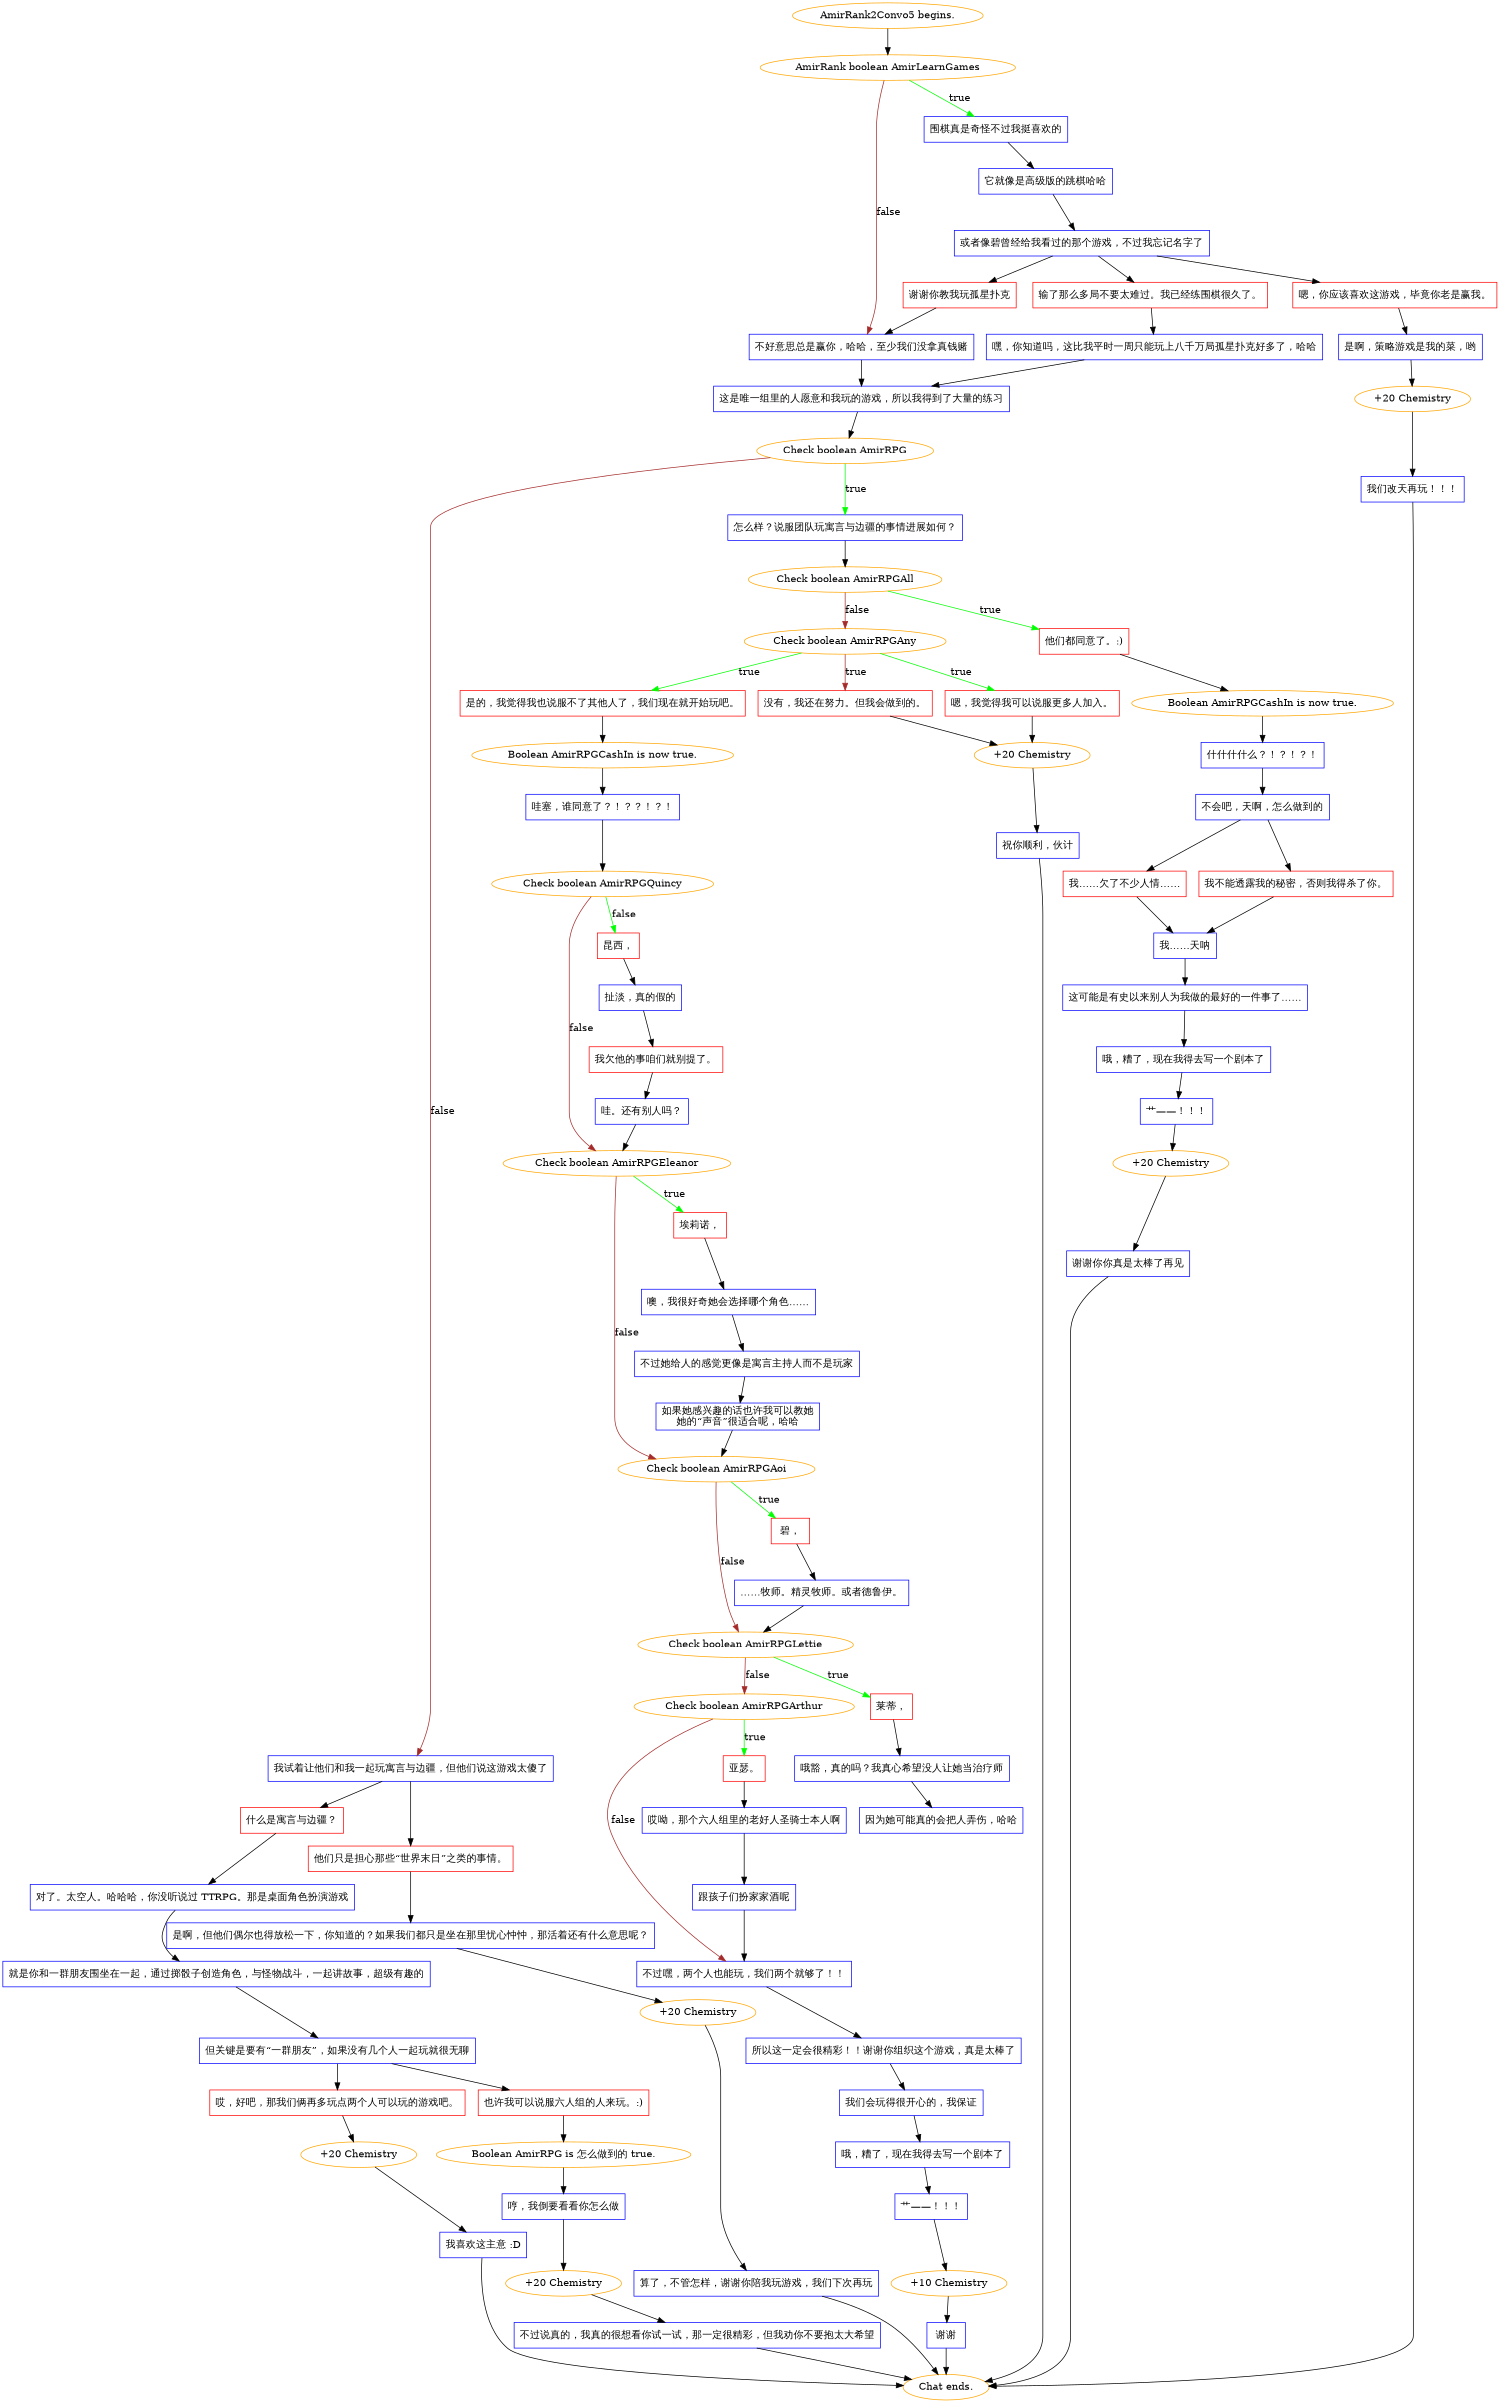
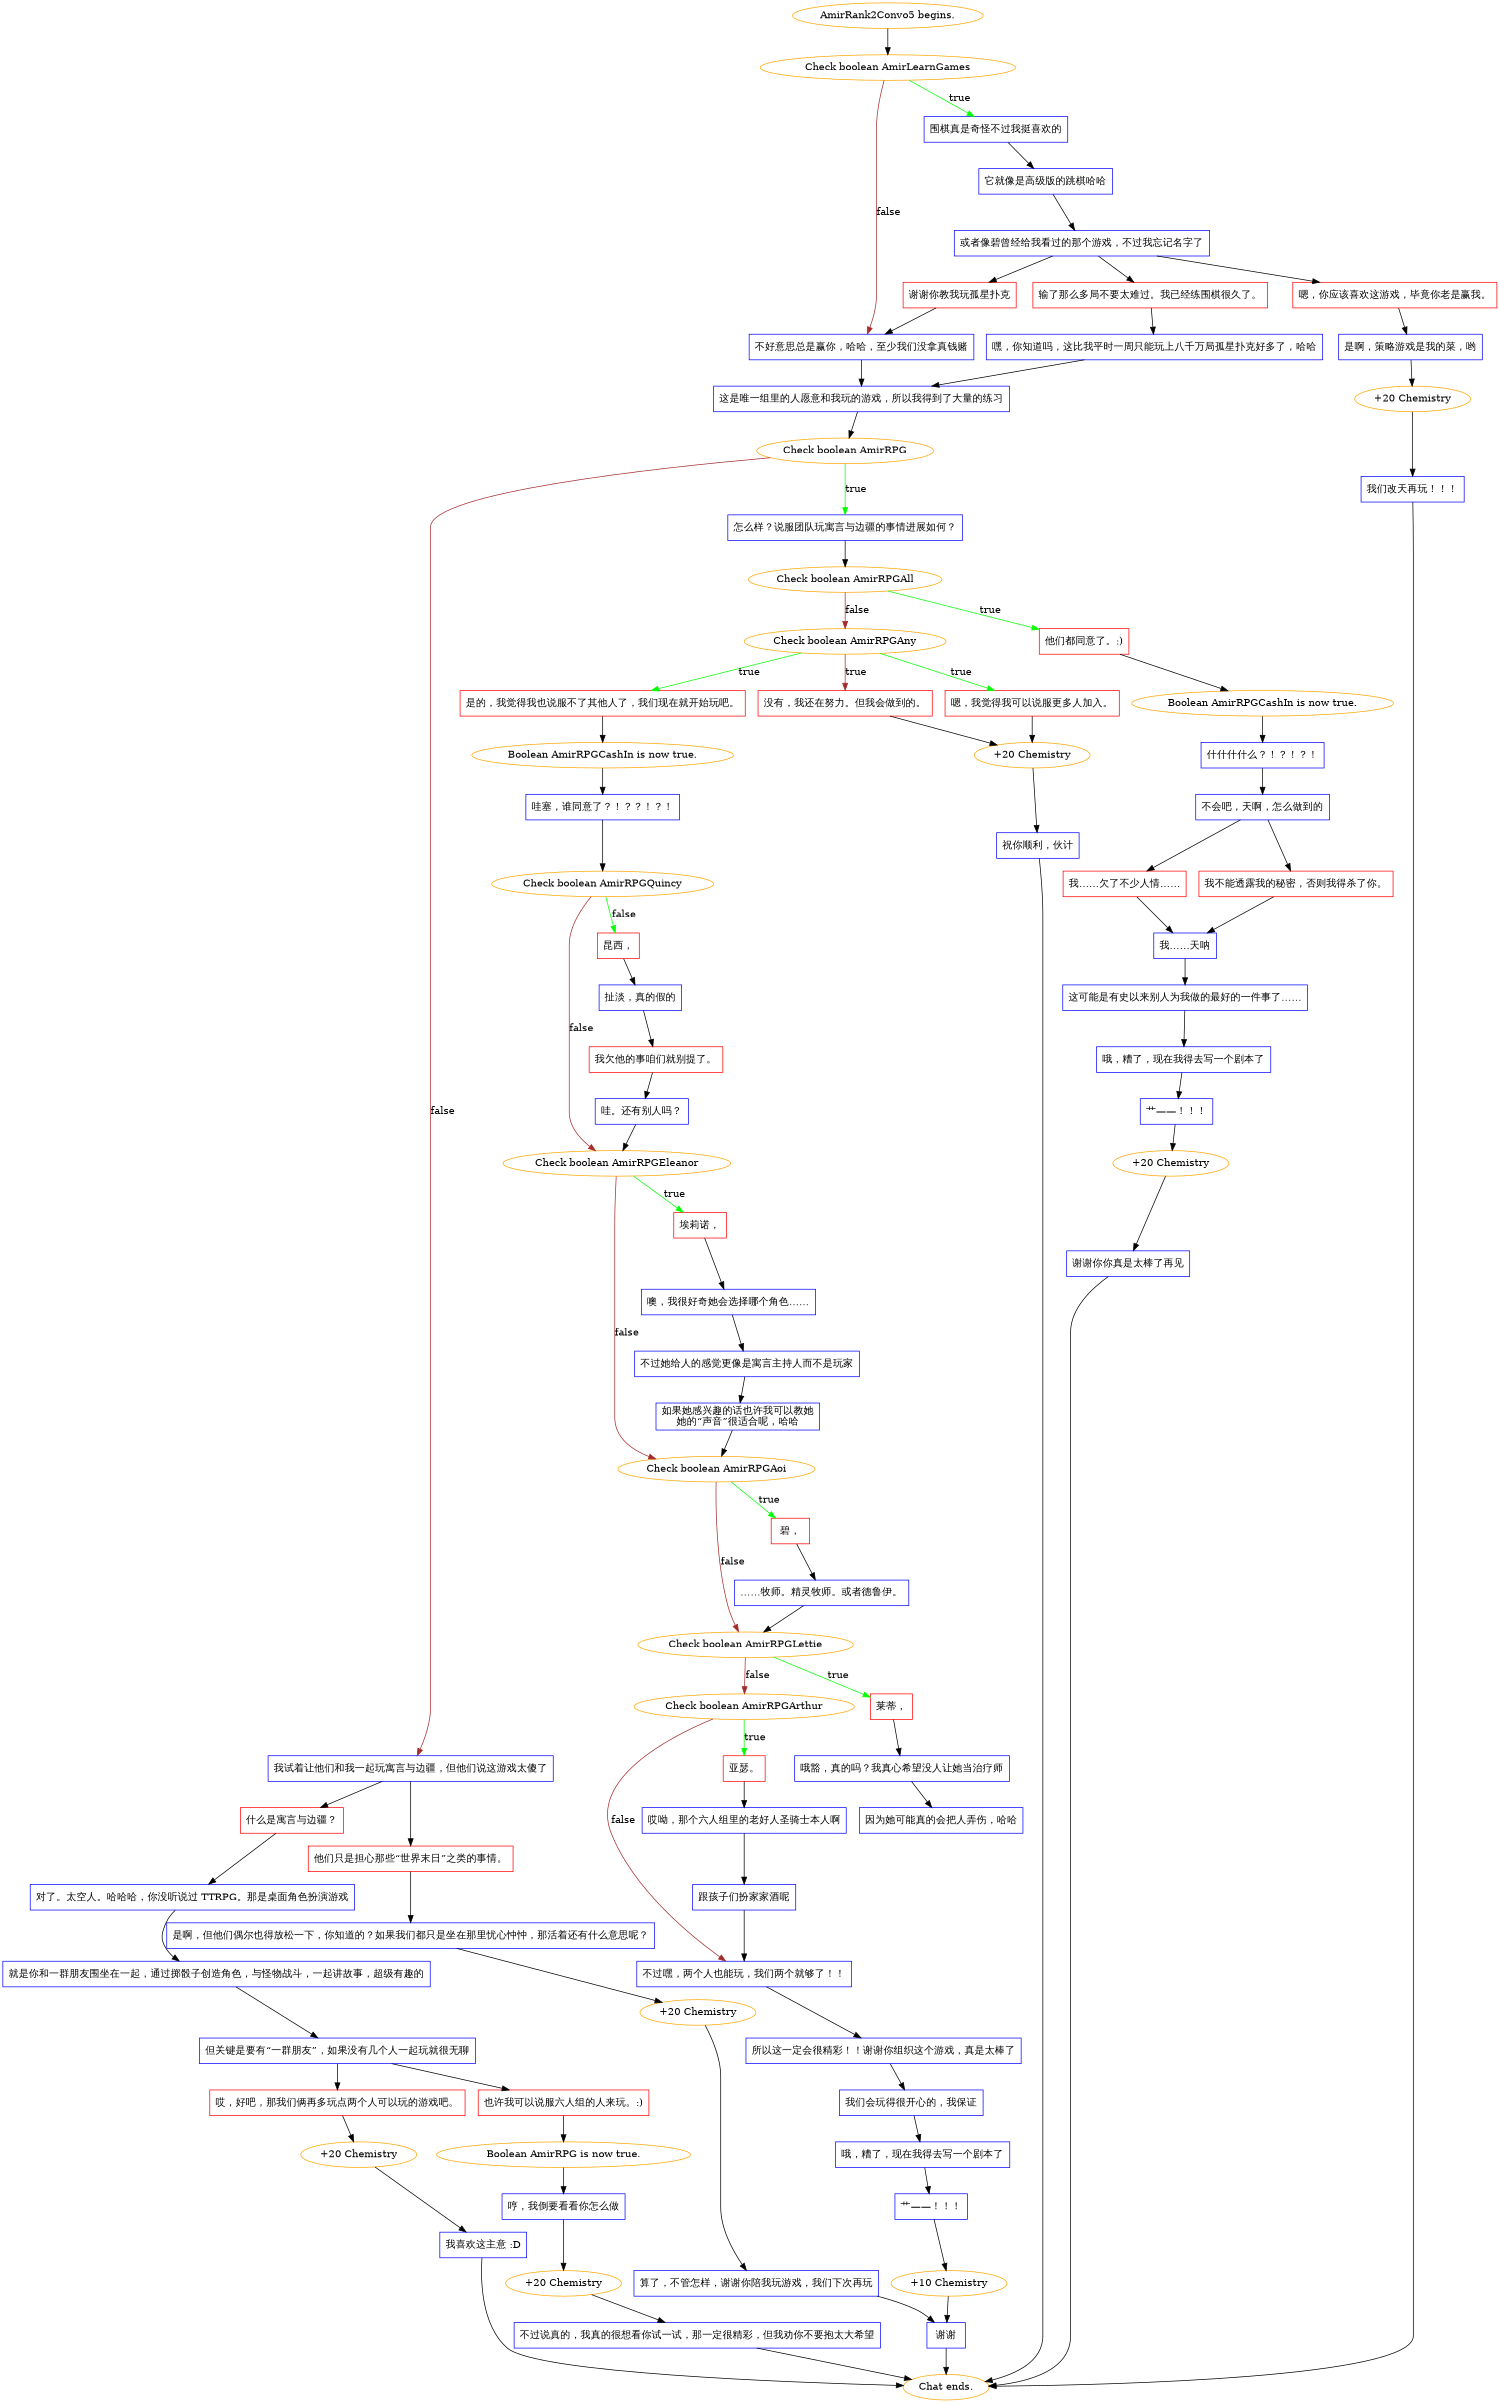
node "AmirRank boolean AmirLearnGames": label "AmirRank boolean AmirLearnGames" -> "Check boolean AmirLearnGames"
node "Boolean AmirRPG is 怎么做到的 true.": label "Boolean AmirRPG is 怎么做到的 true." -> "Boolean AmirRPG is now true."
edge "算了，不管怎样，谢谢你陪我玩游戏，我们下次再玩" -> "Chat ends.": now "算了，不管怎样，谢谢你陪我玩游戏，我们下次再玩" -> "谢谢"
